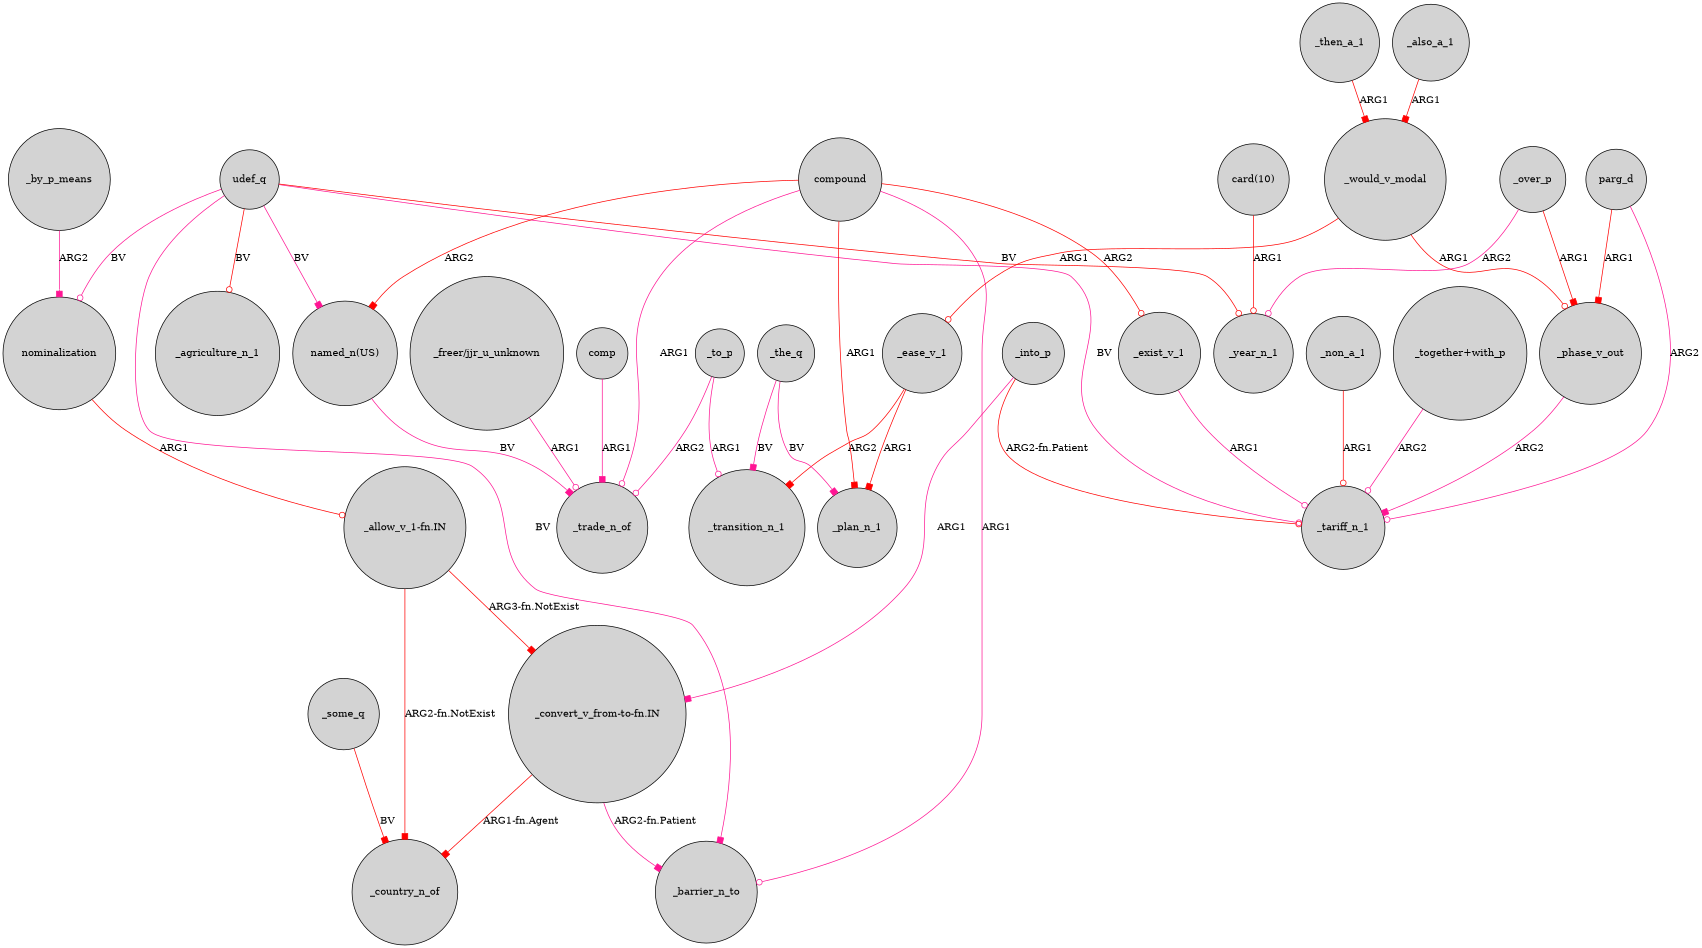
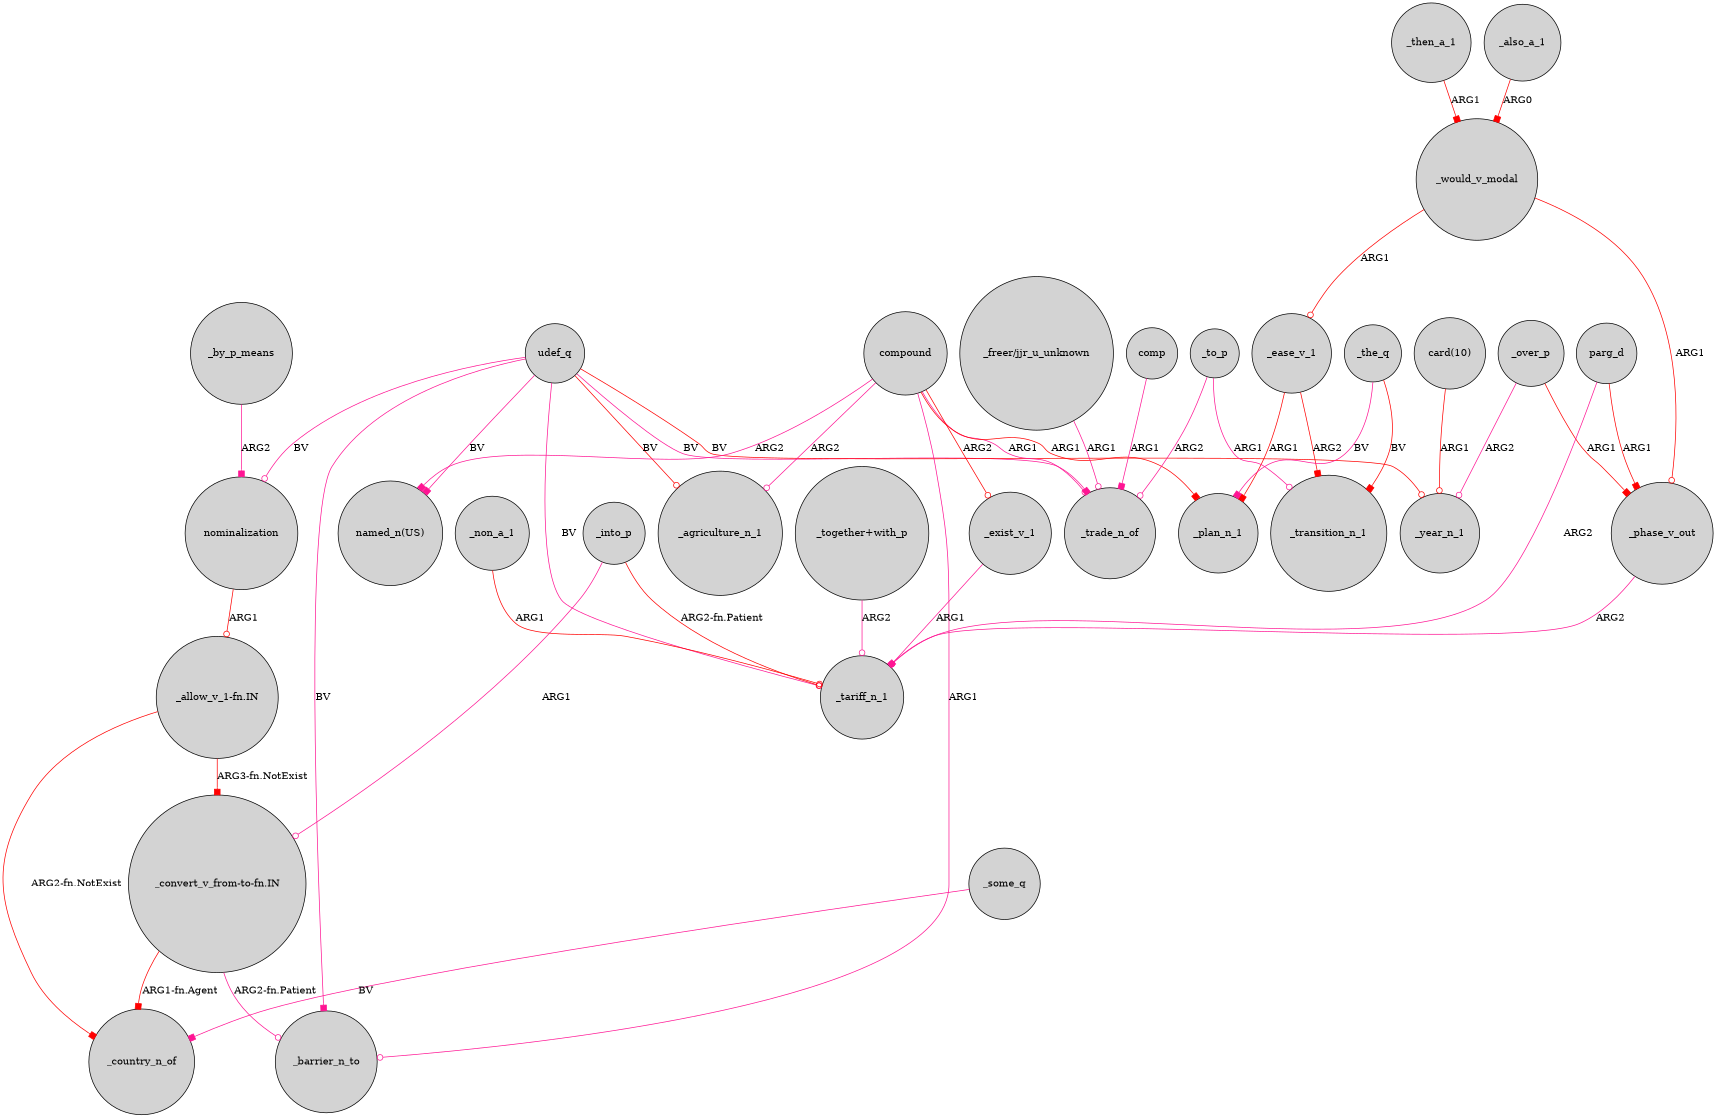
edge "_also_a_1" -> "_would_v_modal": label "ARG1" -> "ARG0"
edge "compound" -> "named_n(US)": color red -> deeppink
edge "_the_q" -> "_transition_n_1": color deeppink -> red
edge "compound" -> "_agriculture_n_1": added, label "ARG2"
edge "named_n(US)" -> "_trade_n_of": now "udef_q" -> "_trade_n_of"
edge "_into_p" -> "_convert_v_from-to-fn.IN": arrowhead box -> odot
edge "_some_q" -> "_country_n_of": color red -> deeppink
edge "_convert_v_from-to-fn.IN" -> "_barrier_n_to": arrowhead box -> odot
